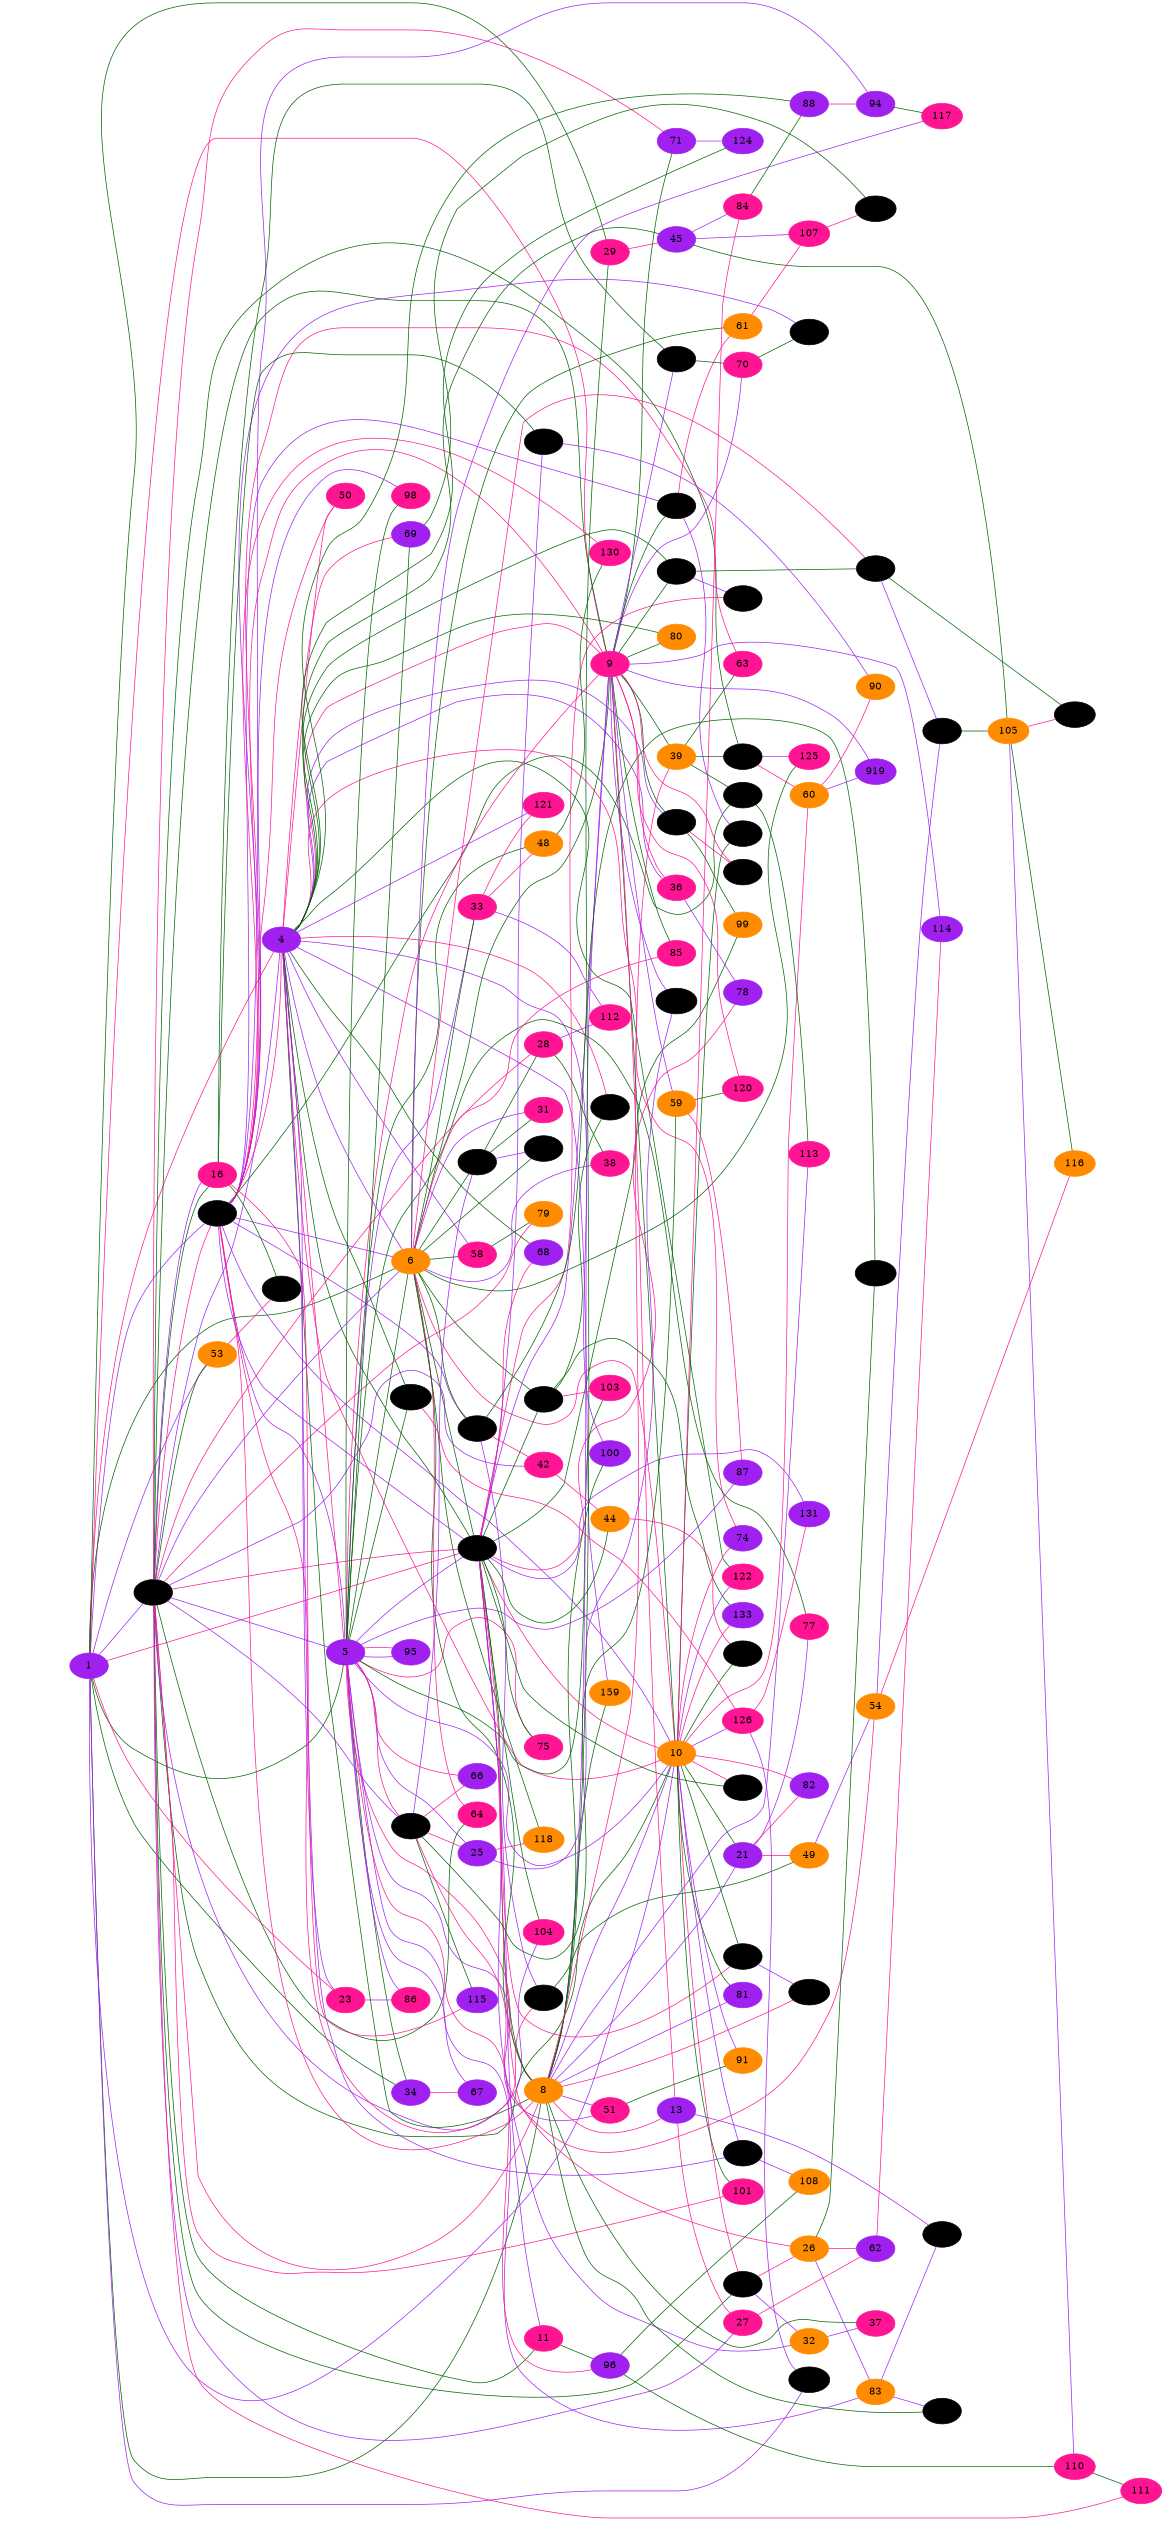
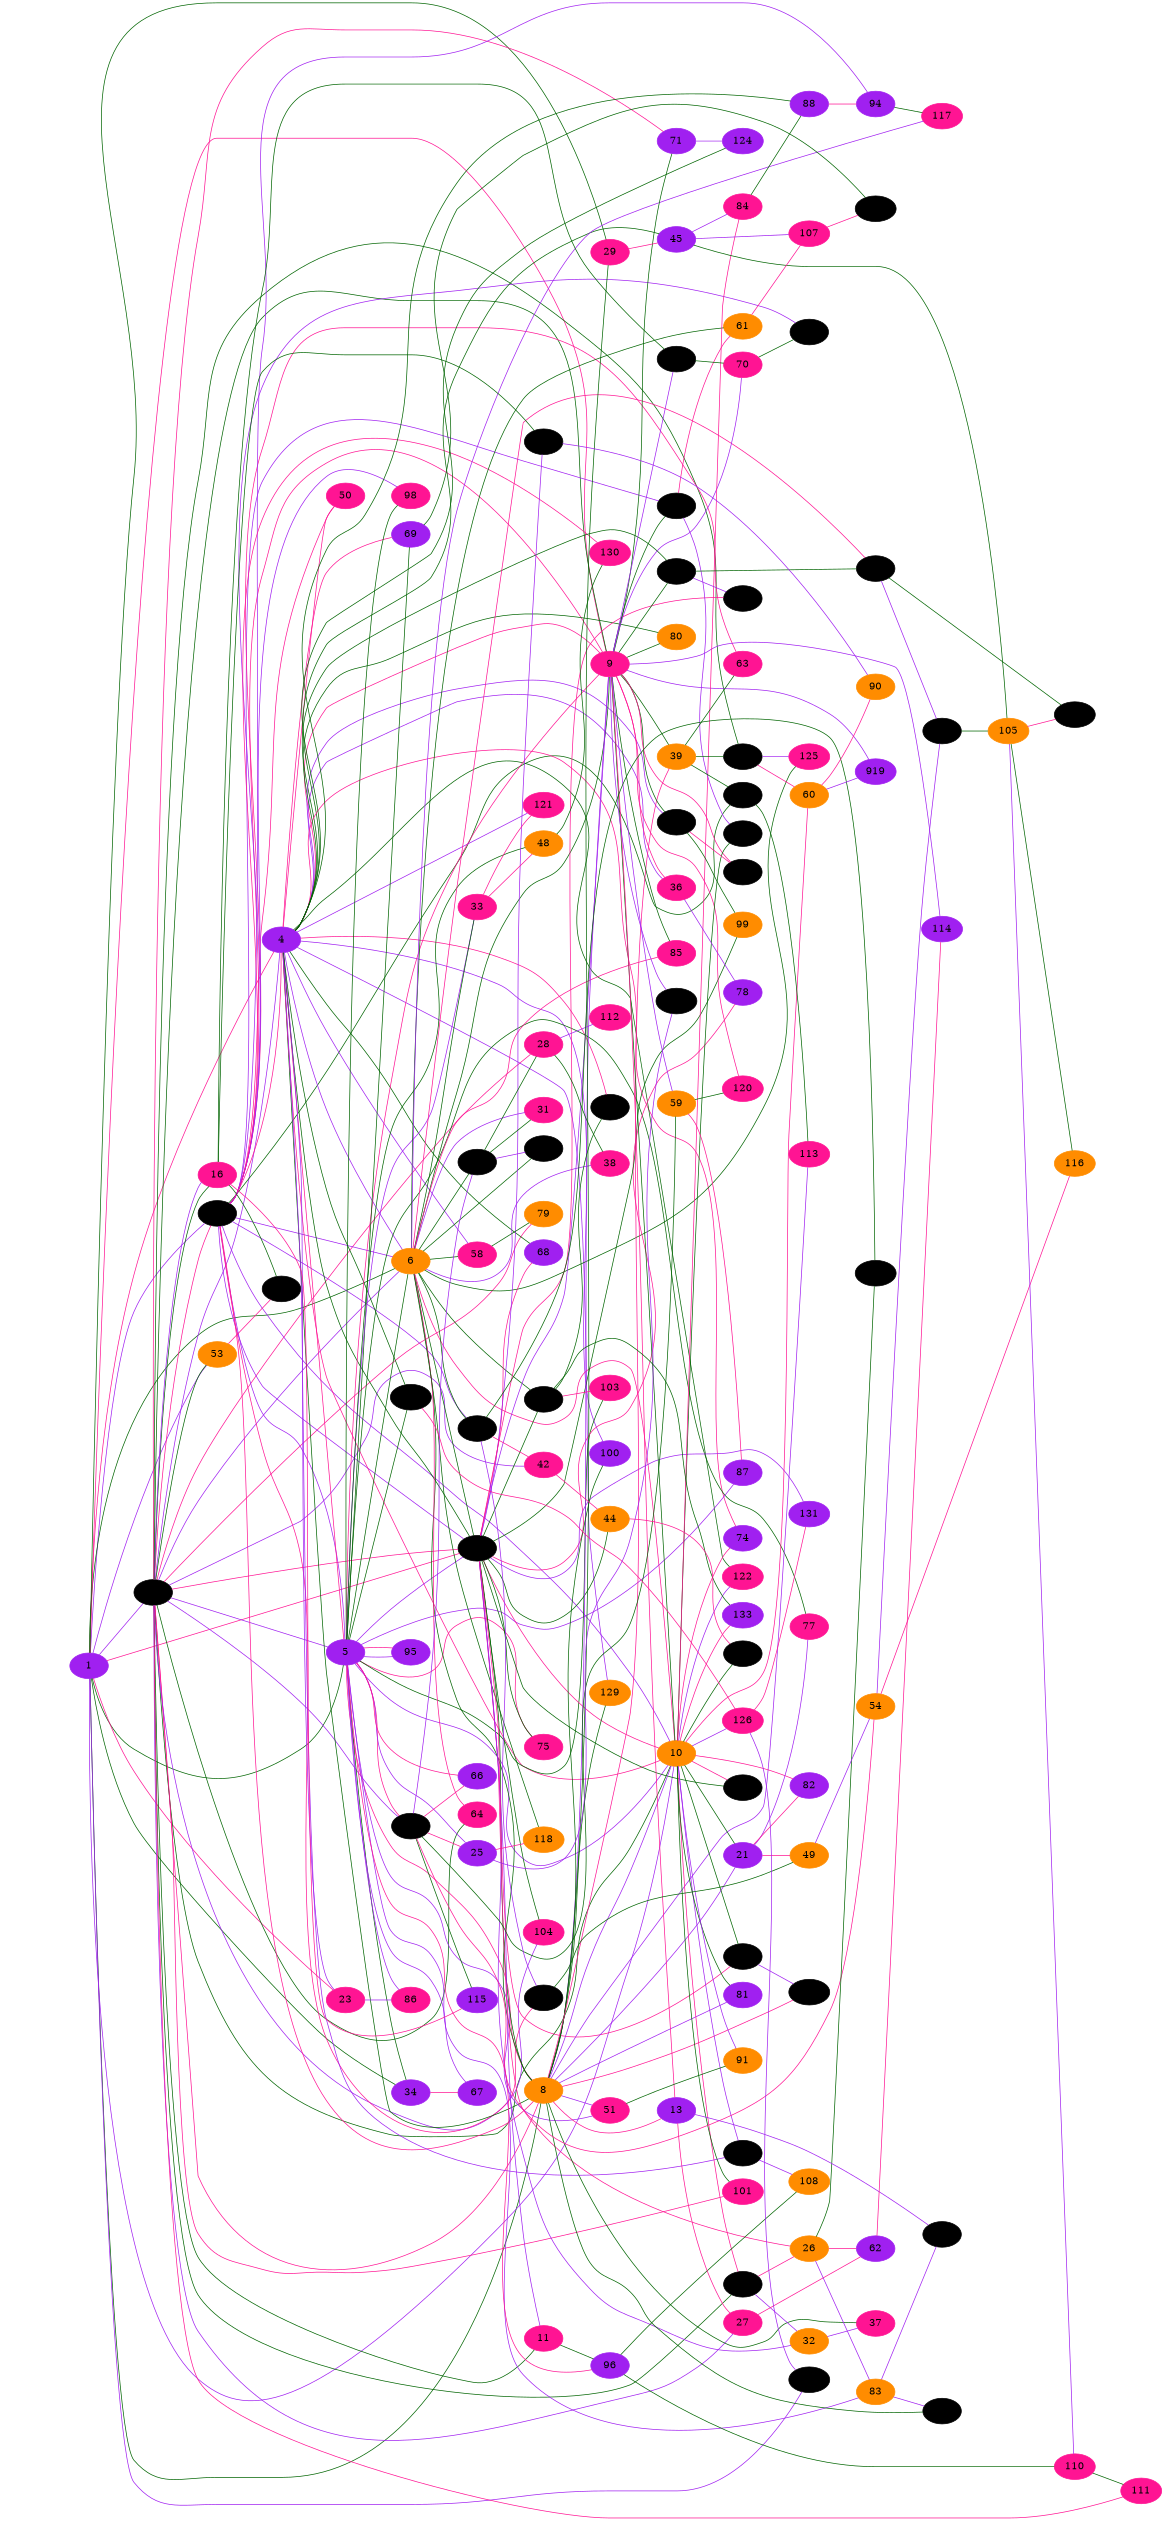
edge "33" -- "112": removed
node "159": label "159" -> "129"
